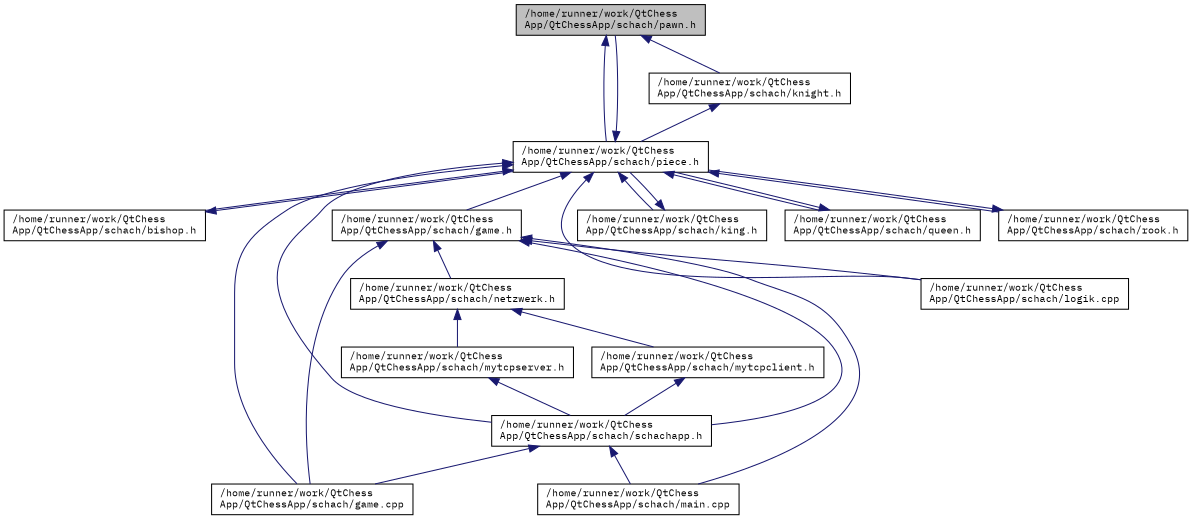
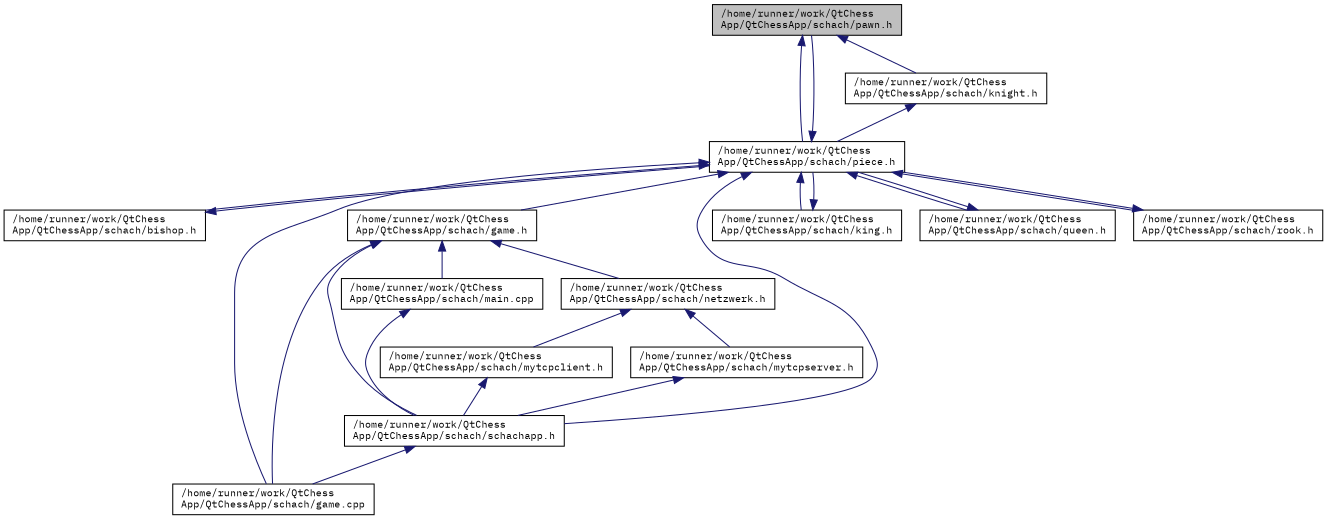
node "/home/runner/work/QtChess App/QtChessApp/schach/logik.cpp": removed
edge "/home/runner/work/QtChess App/QtChessApp/schach/main.cpp" -> "/home/runner/work/QtChess App/QtChessApp/schach/schachapp.h": reversed
